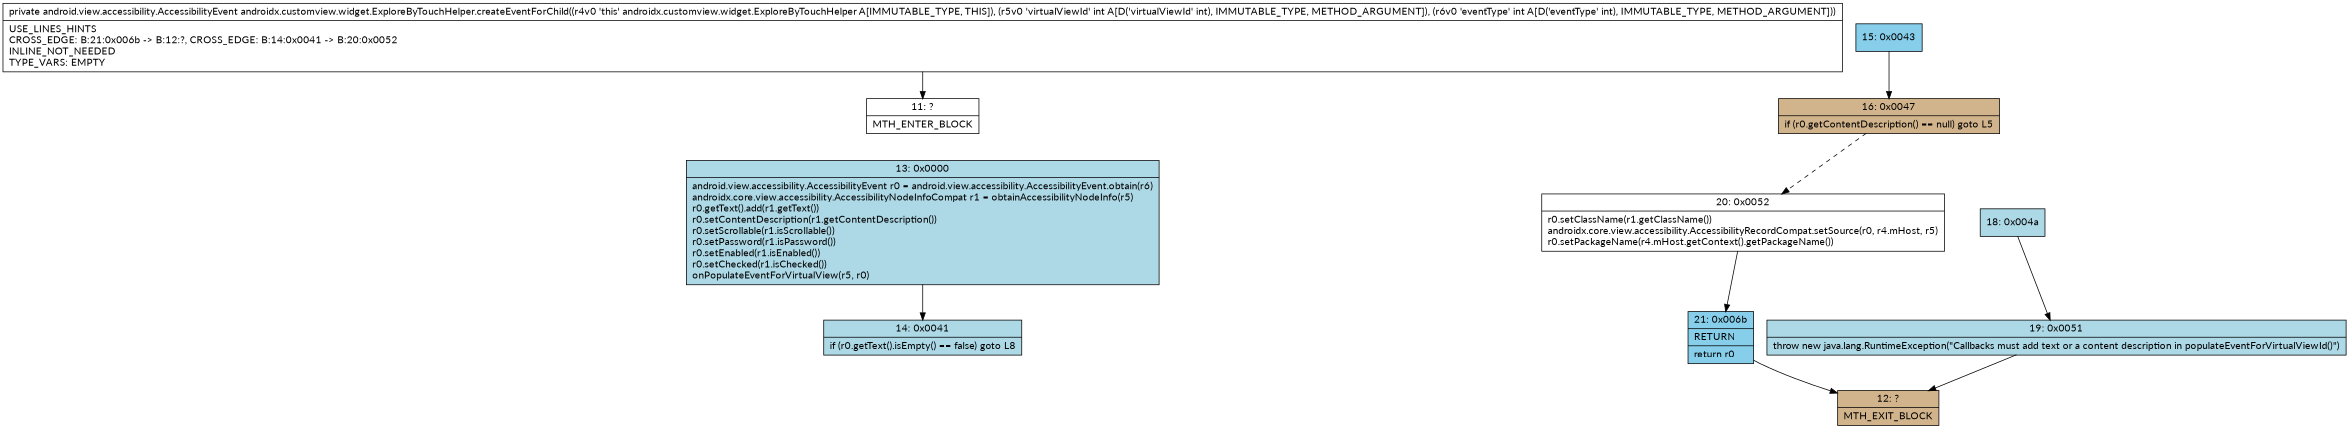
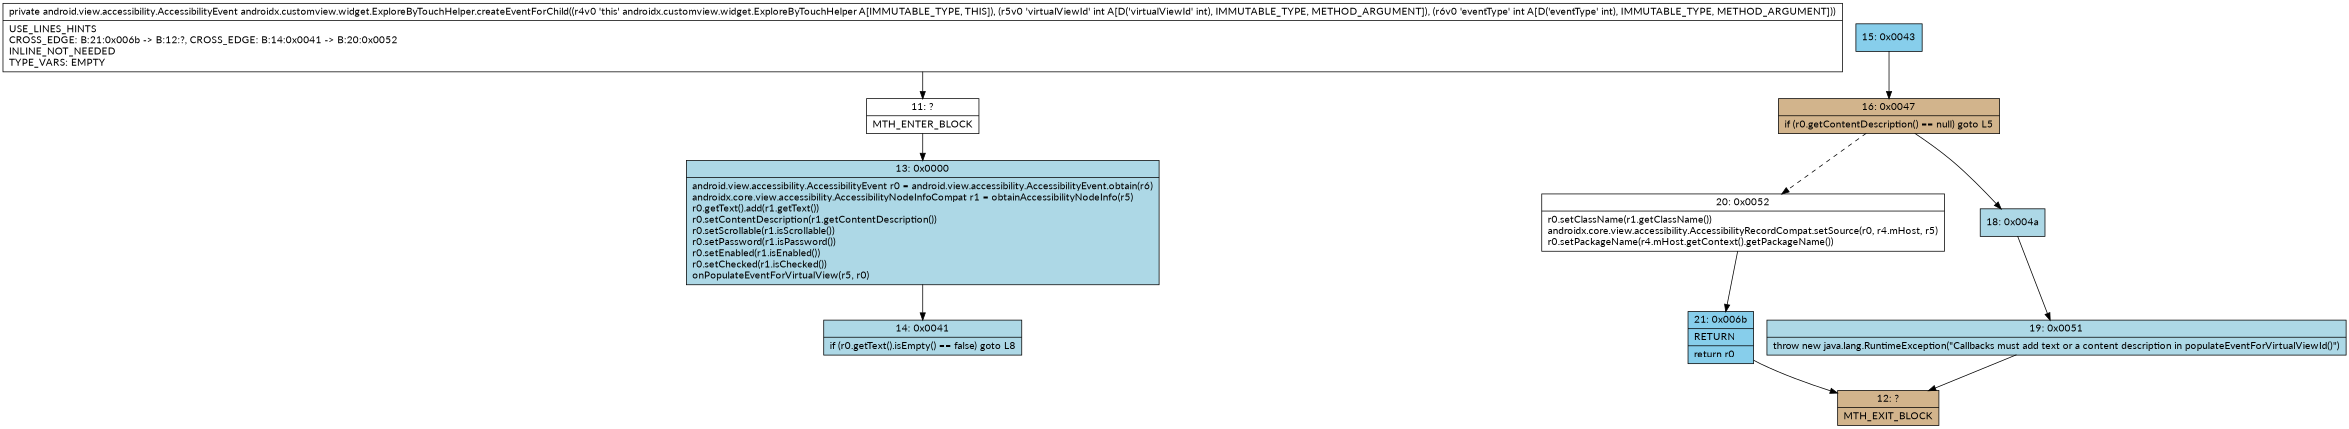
edge "11: ?" -> "13: 0x0000": added
edge "16: 0x0047" -> "18: 0x004a": added
